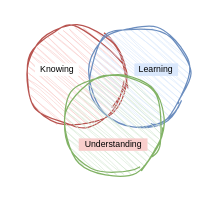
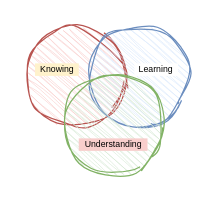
node "Knowing": fillcolor #ffffff -> #fff2cc
node "Learning": fillcolor #dae8fc -> #ffffff
